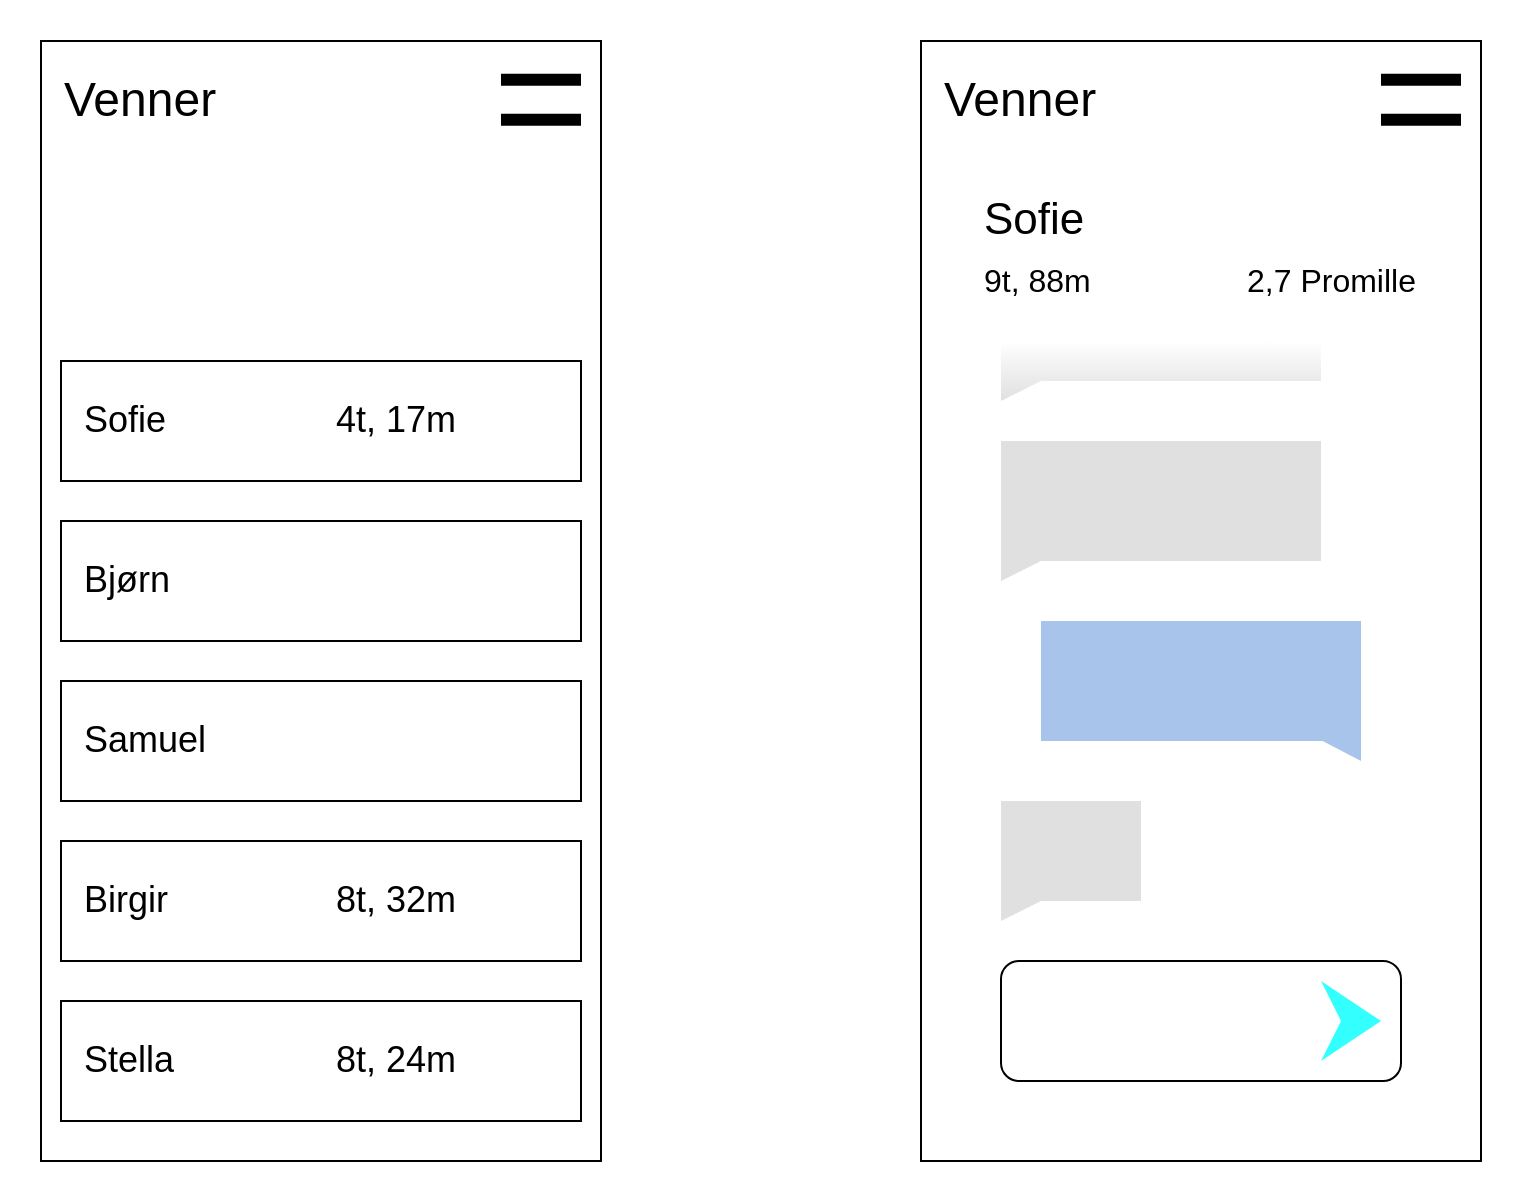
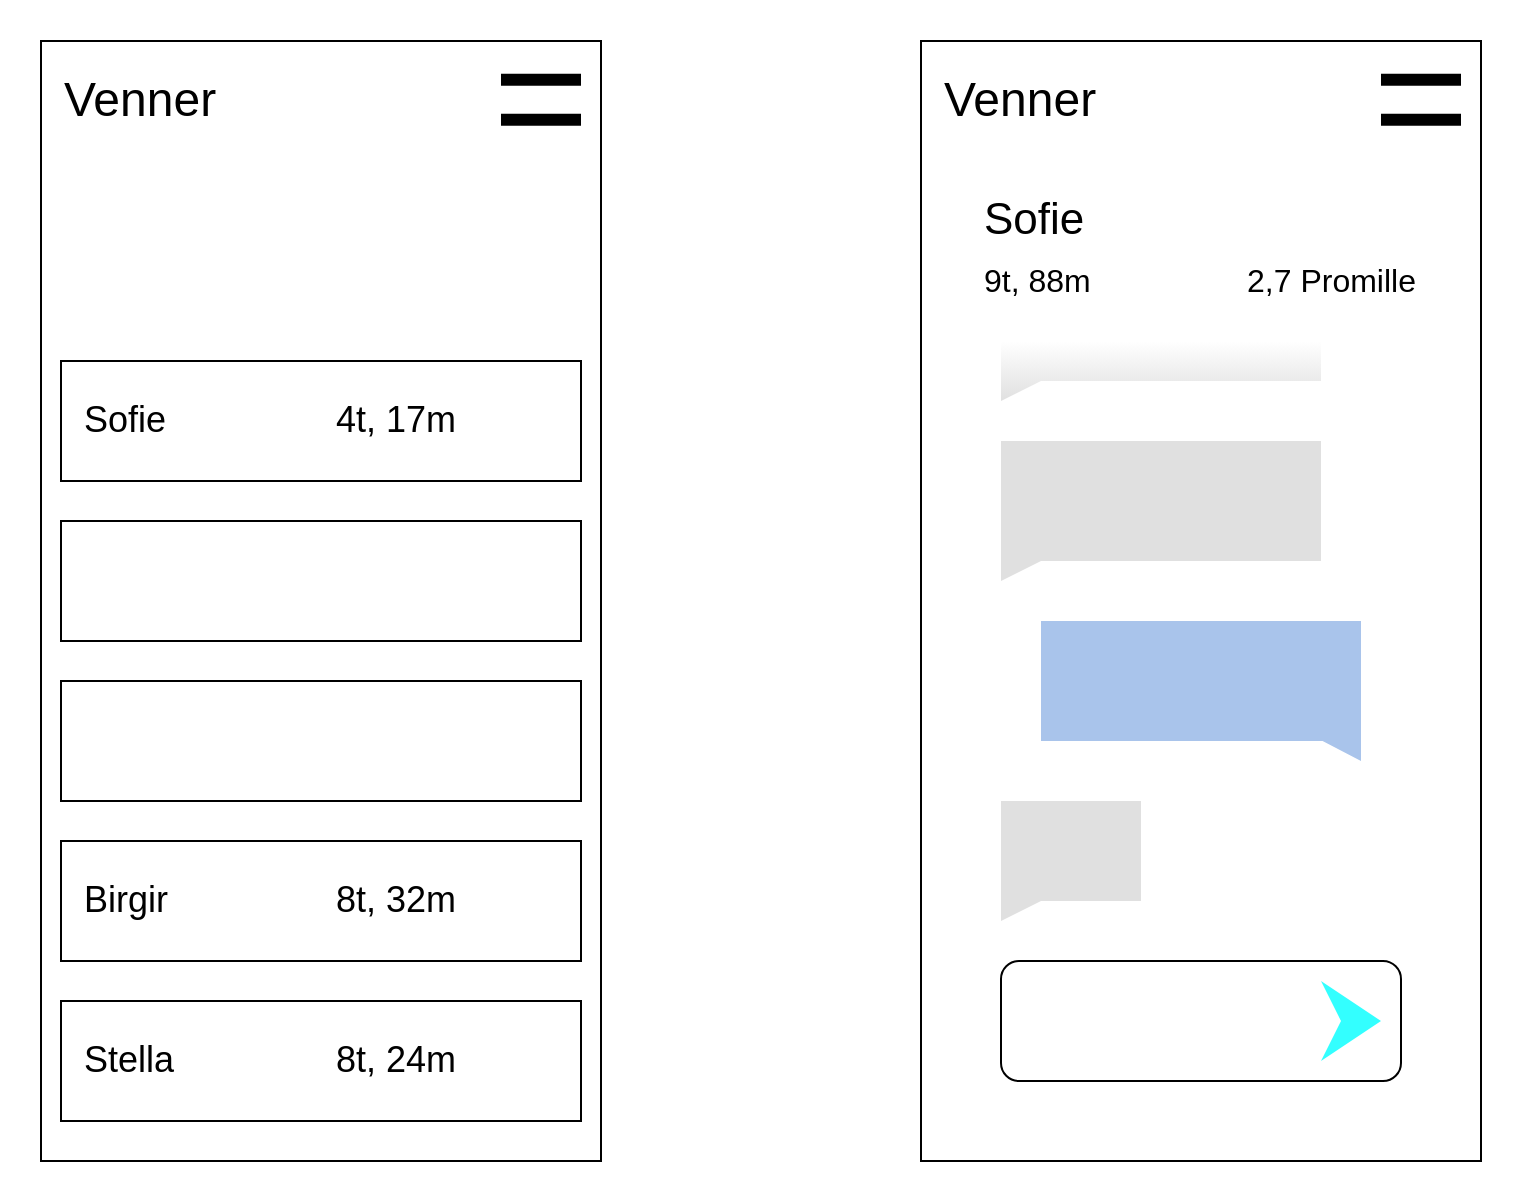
node "Bjørn": removed
node "Samuel": removed
